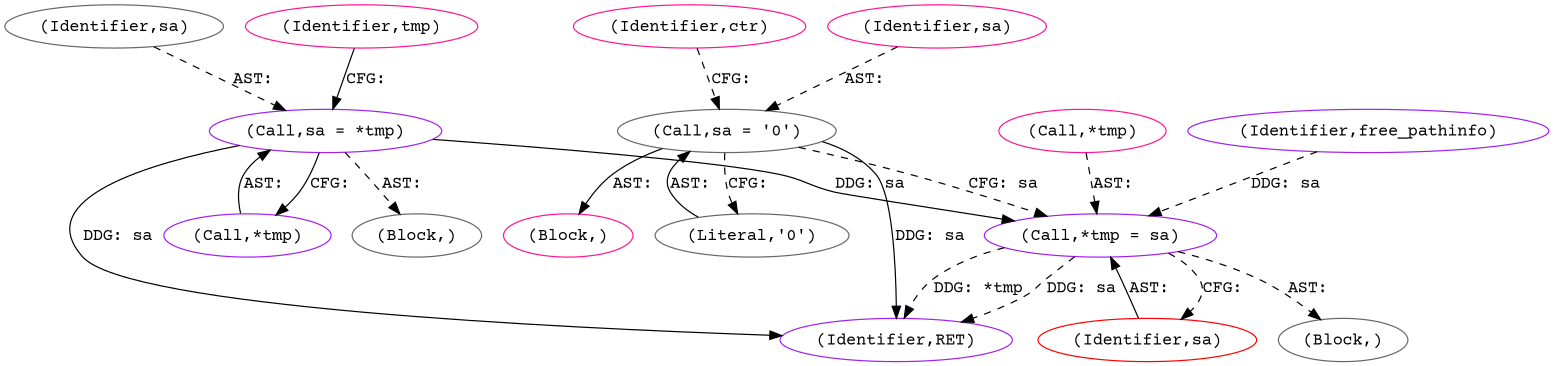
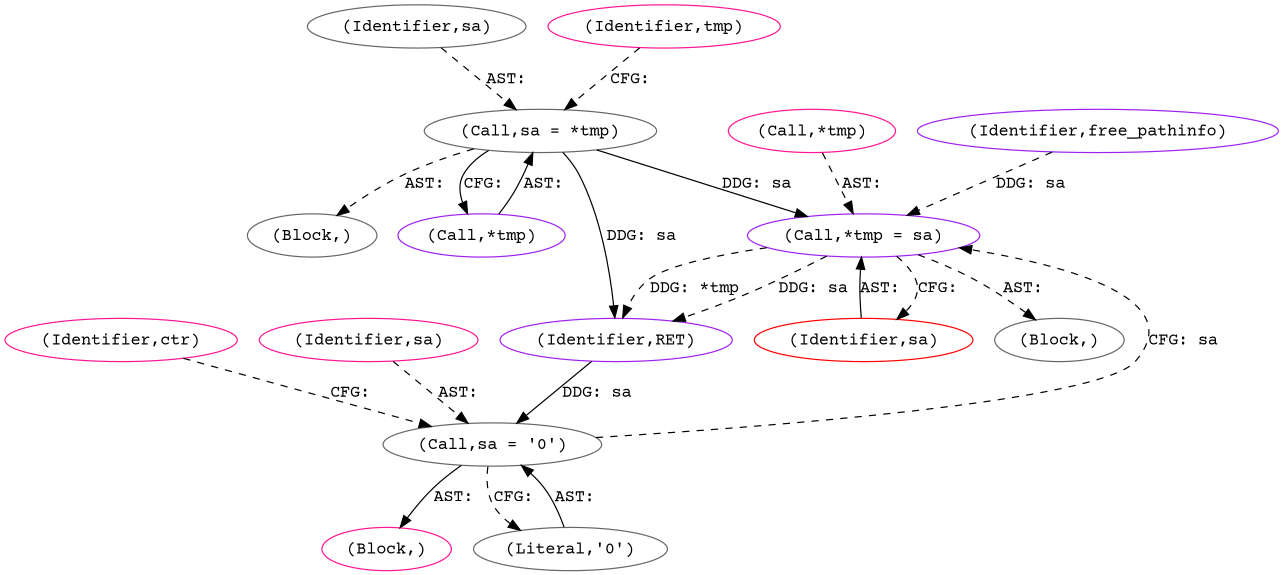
edge "(Identifier,tmp)" -> "(Call,sa = *tmp)": style solid -> dashed
node "(Call,sa = *tmp)": color purple -> gray40
edge "(Call,sa = '0')" -> "(Identifier,RET)": reversed
